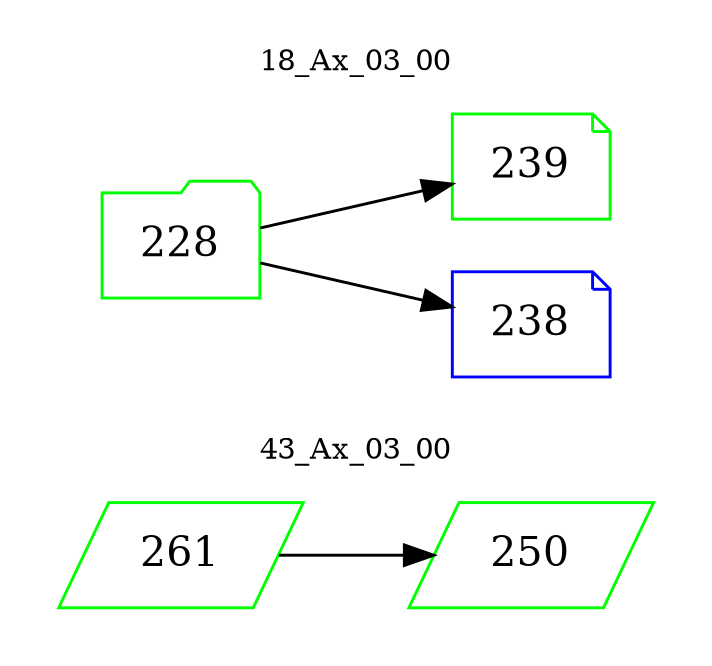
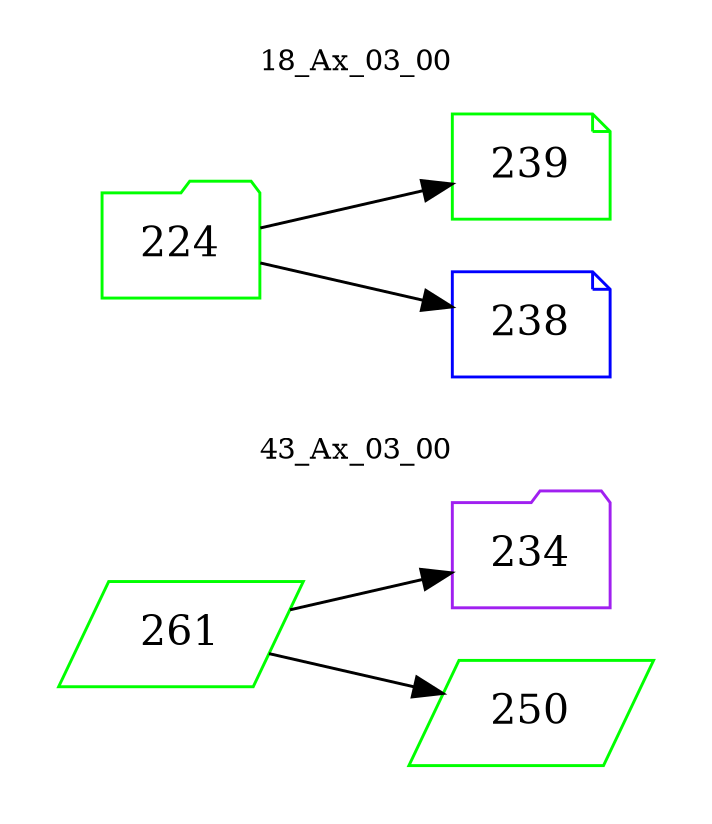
node "228": label "228" -> "224"
node "234": added
